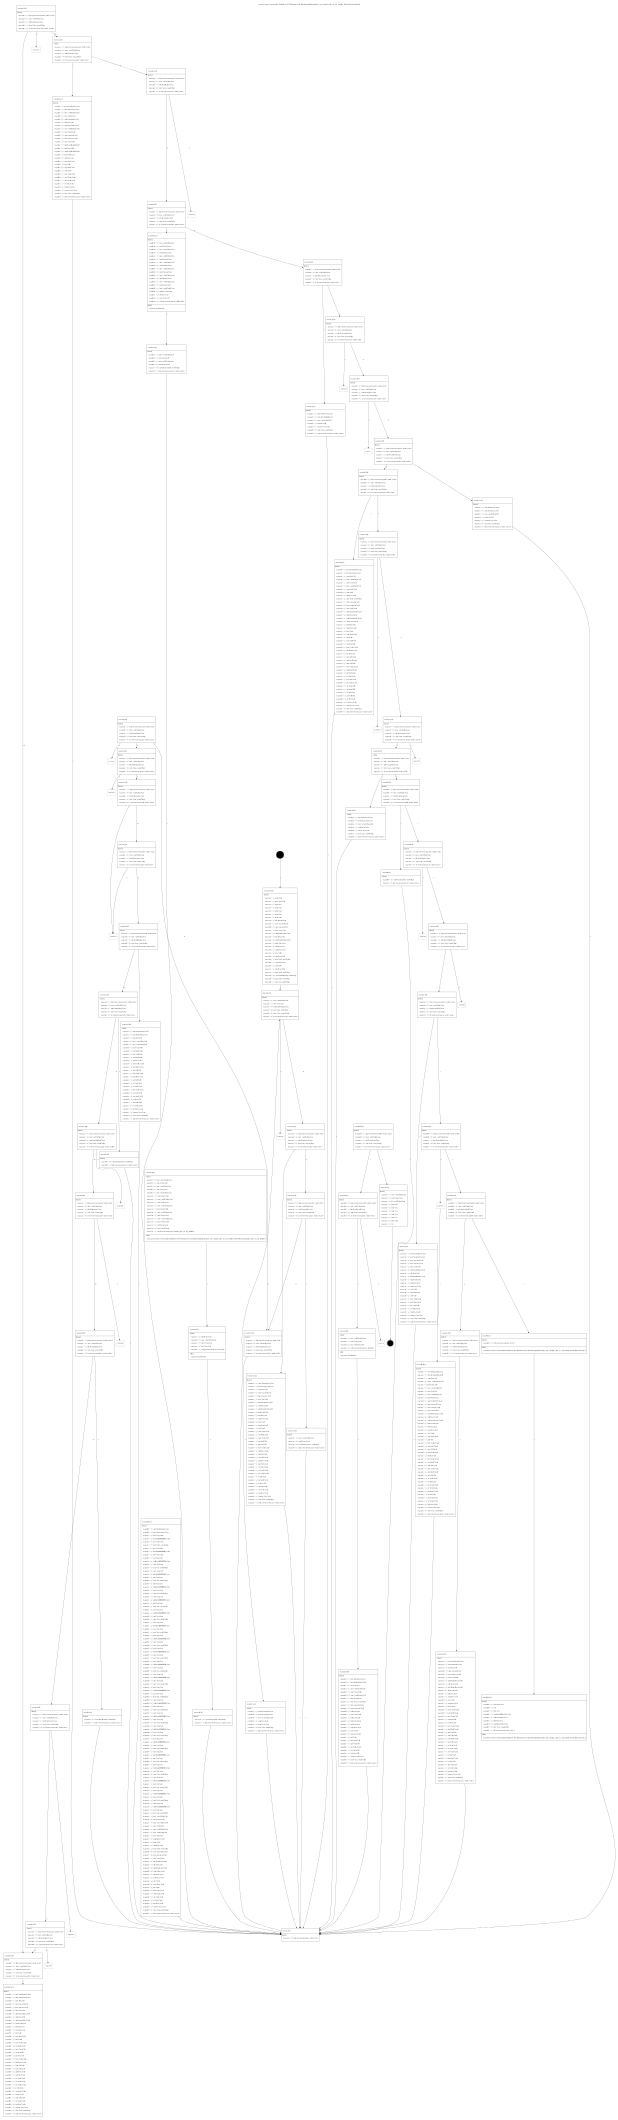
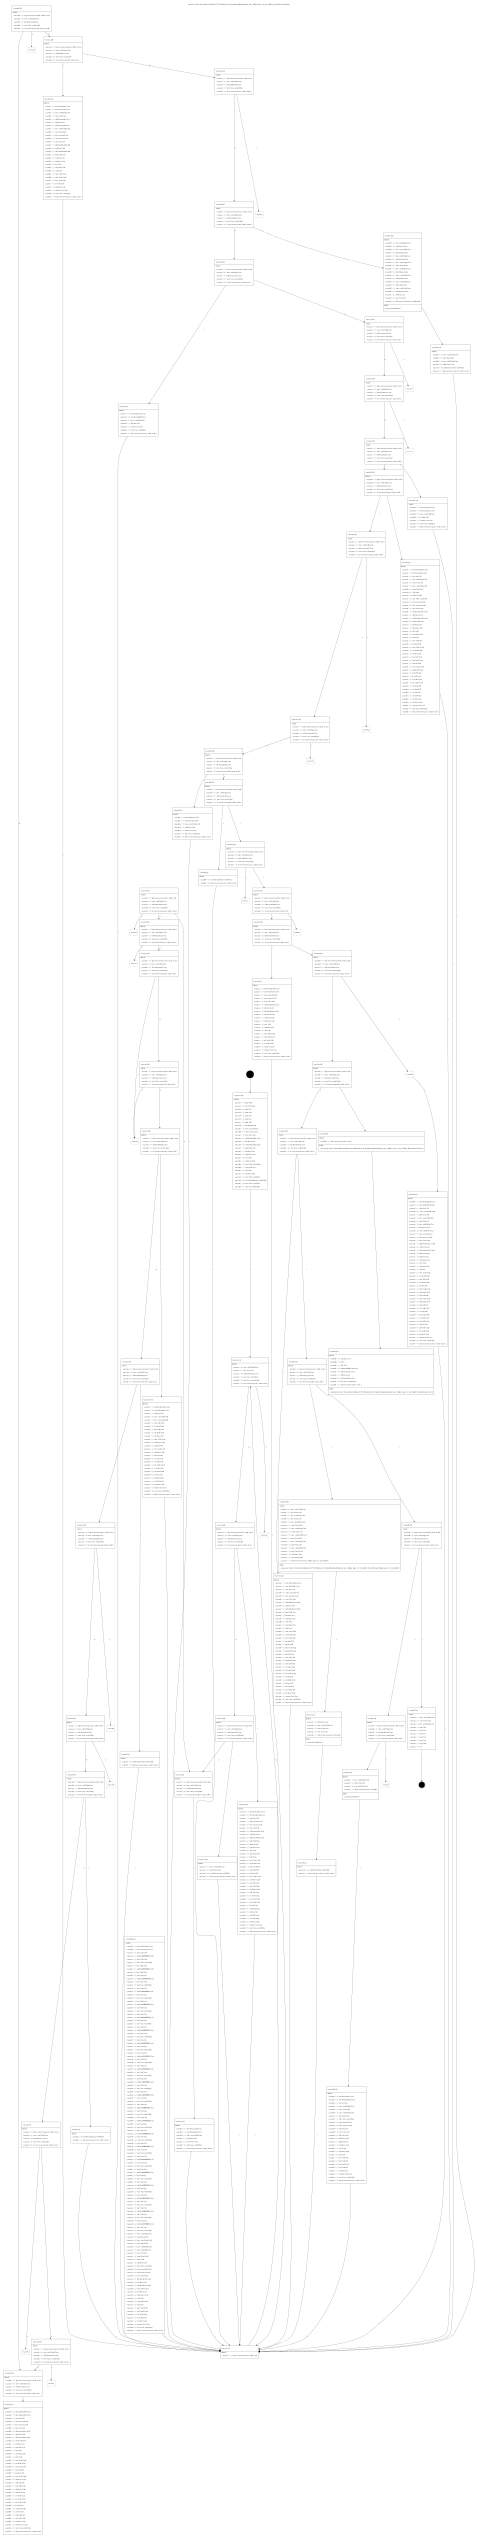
node "0x4016bc [28]": added
